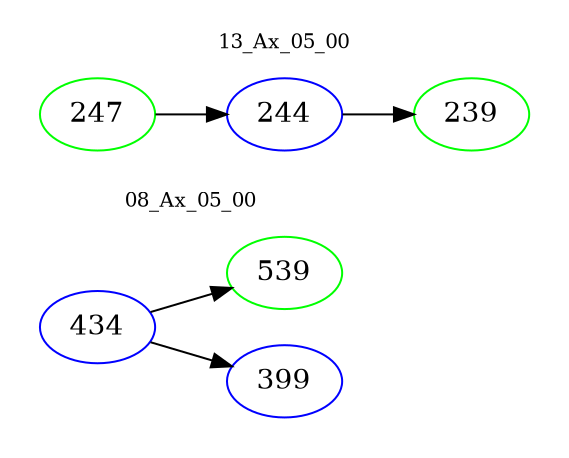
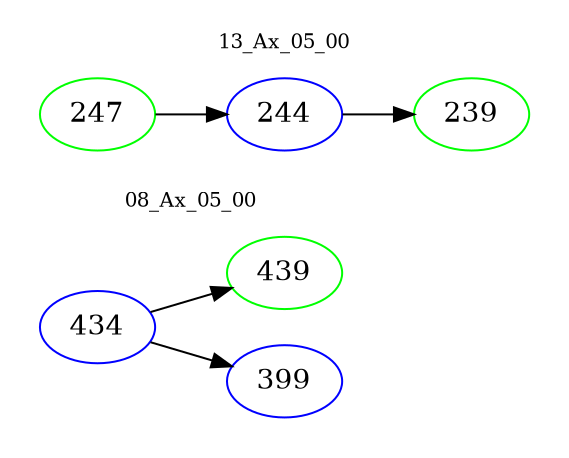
node "539": label "539" -> "439"
